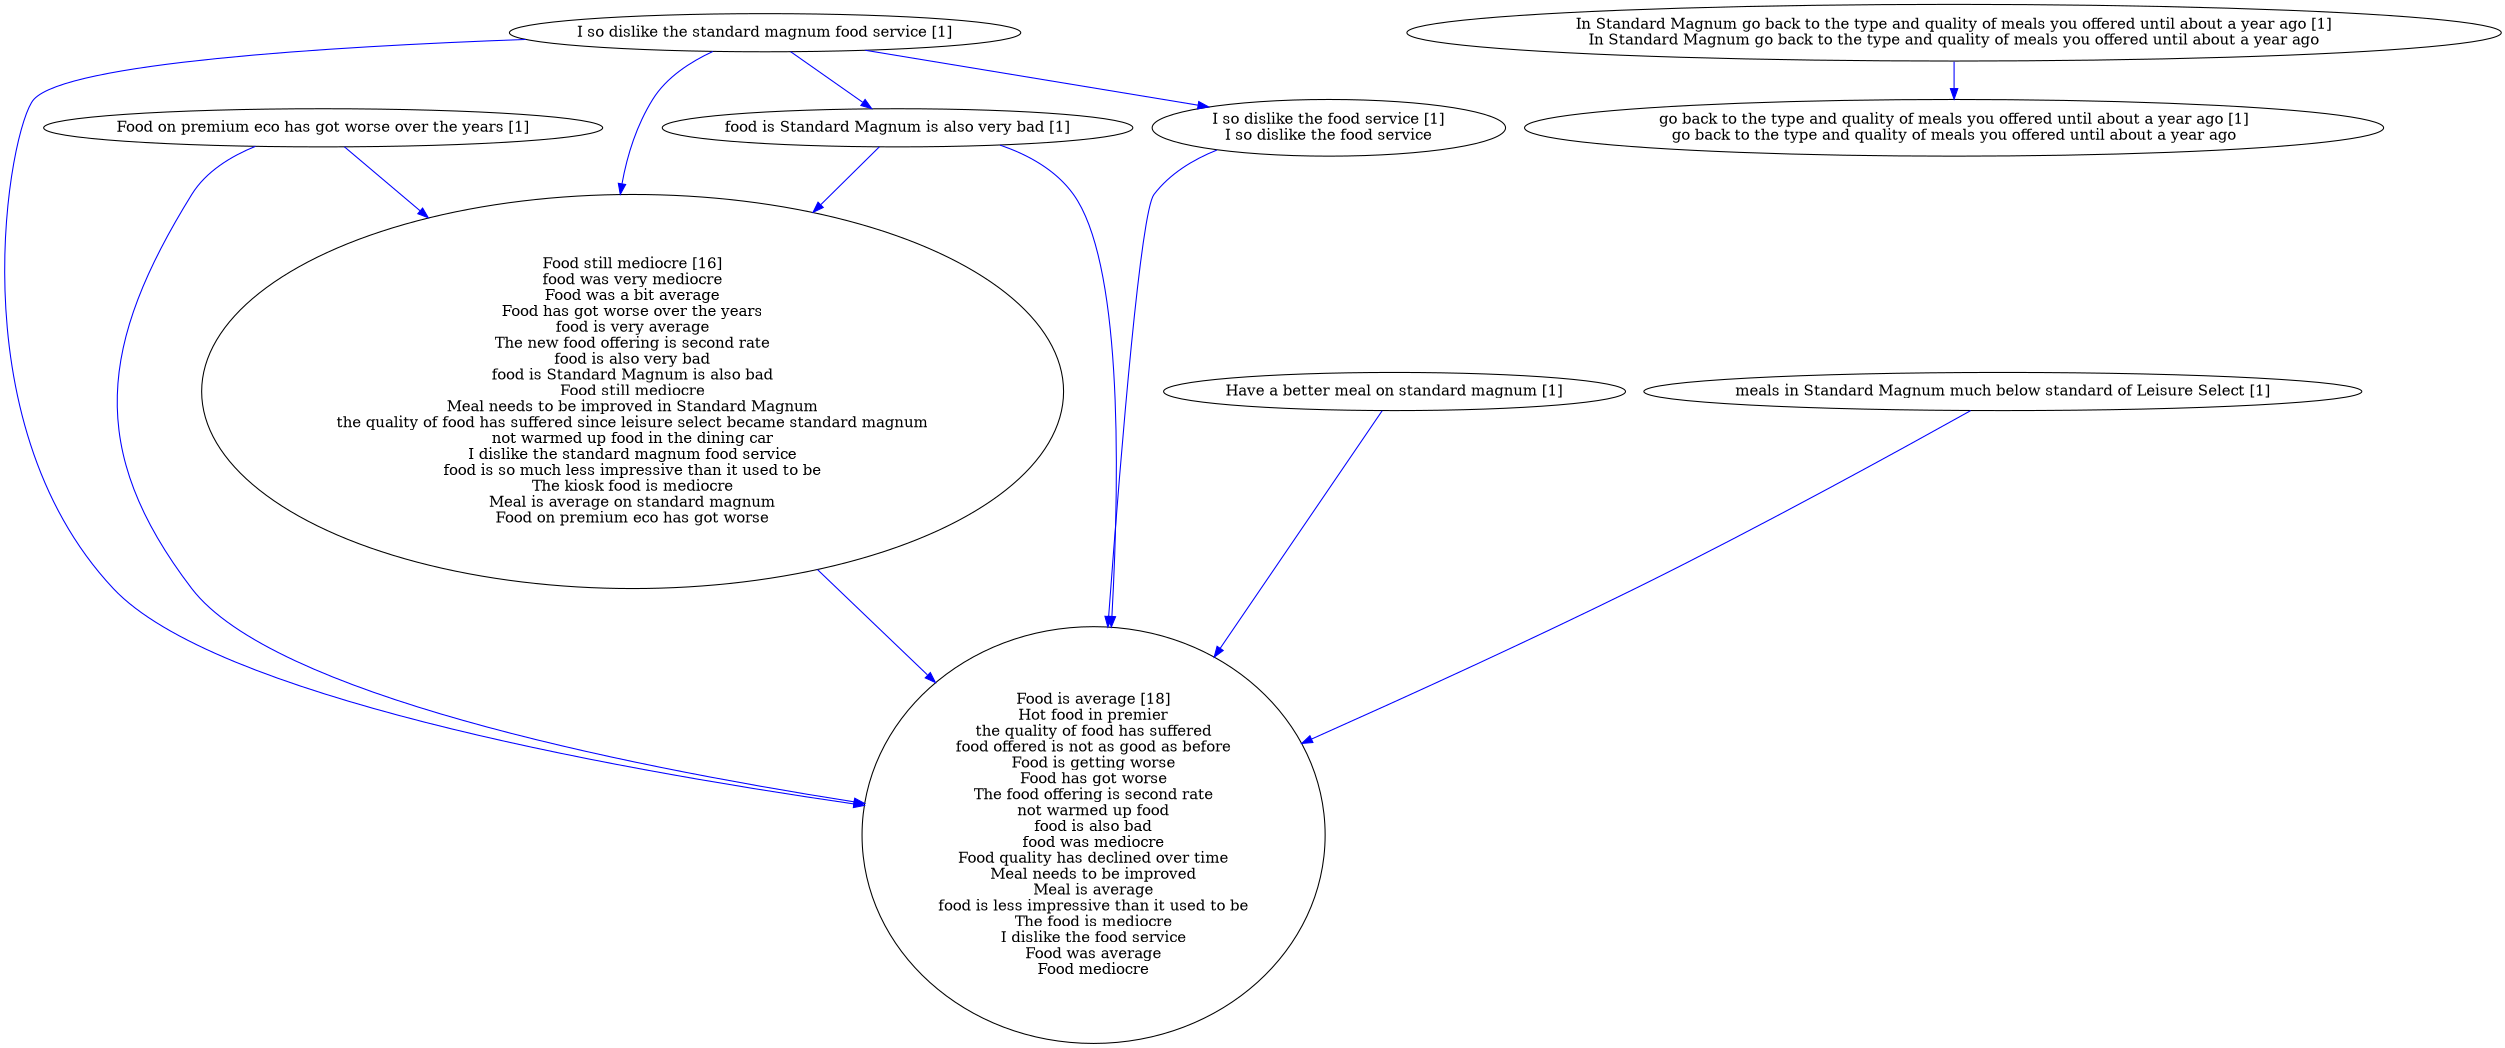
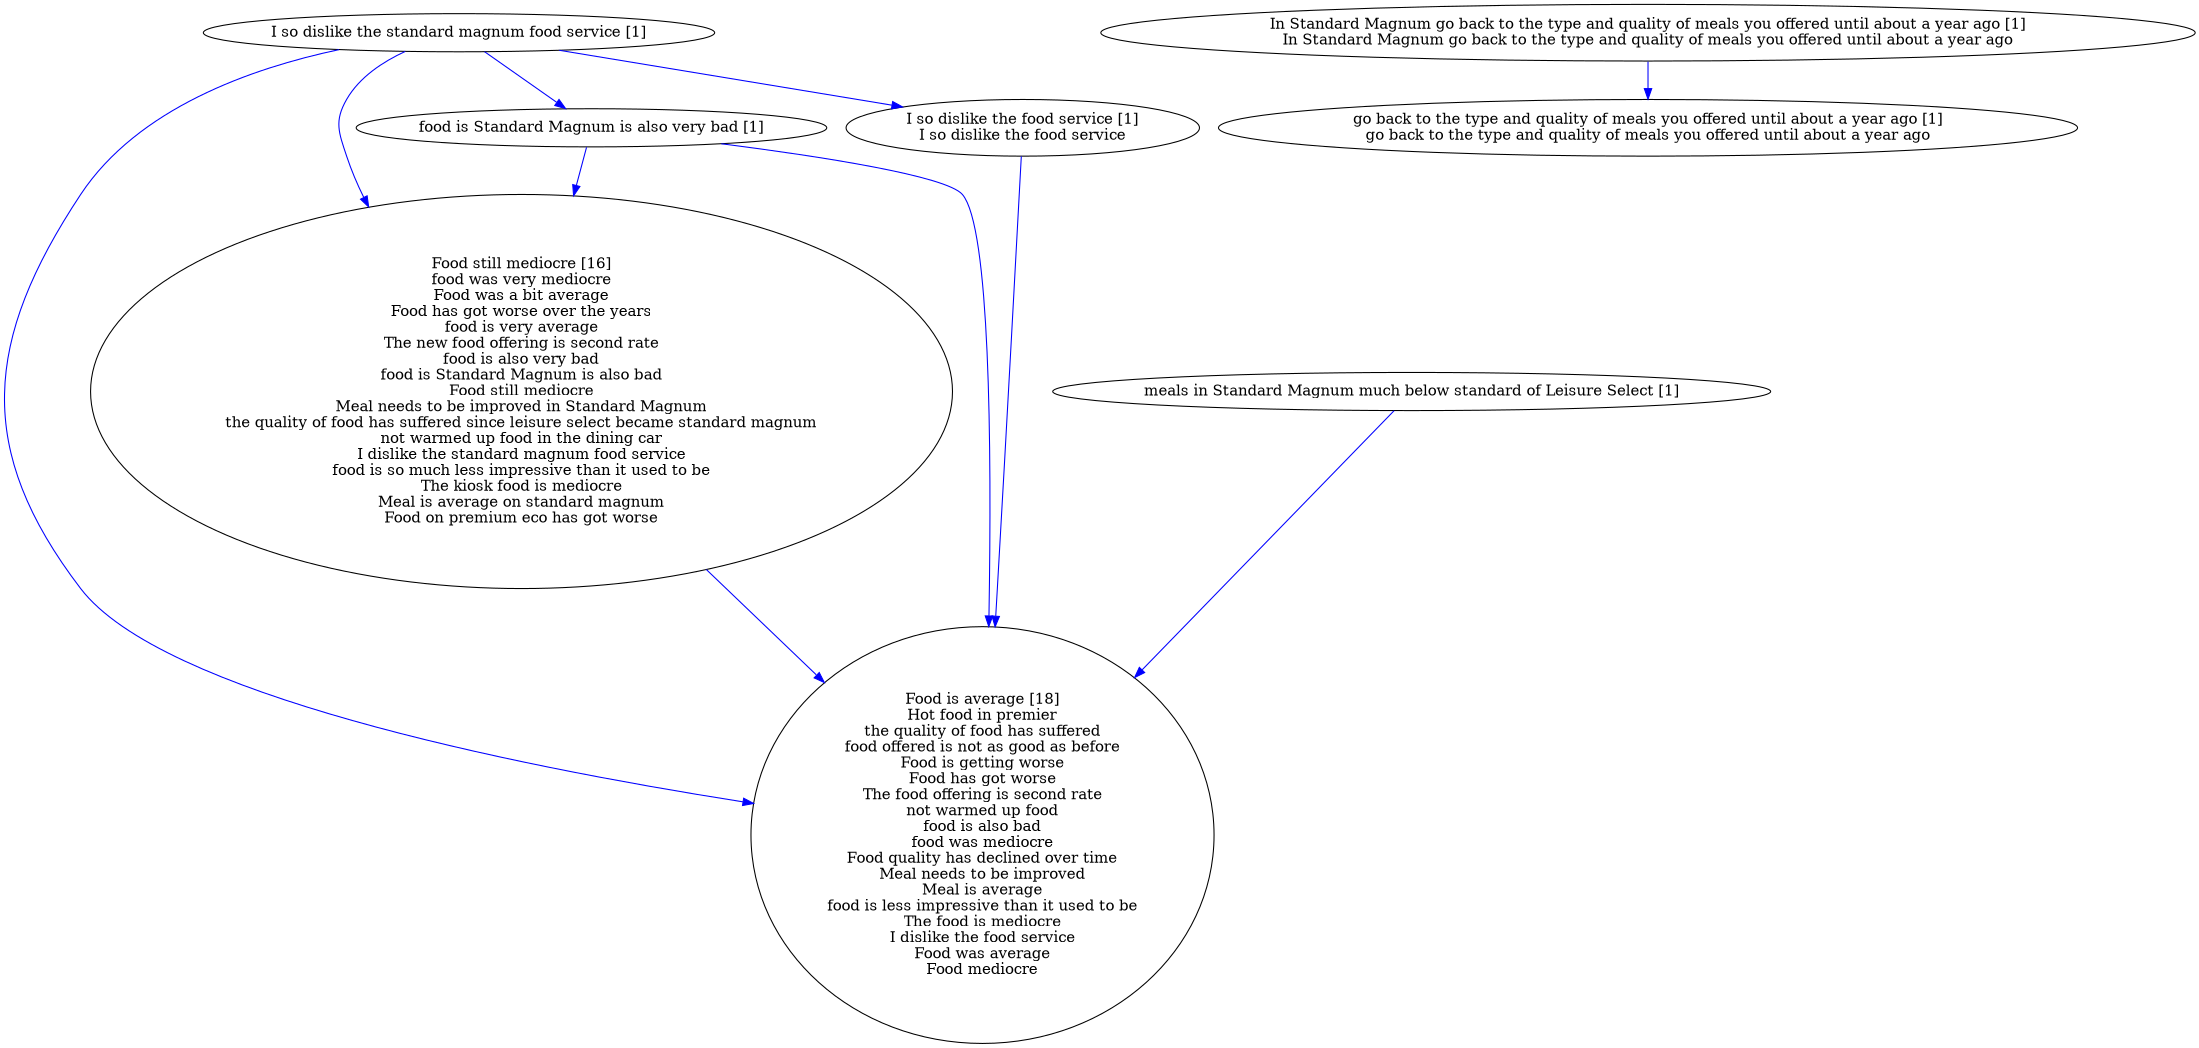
node "Food on premium eco has got worse over the years [1]": removed
node "Have a better meal on standard magnum [1]": removed
